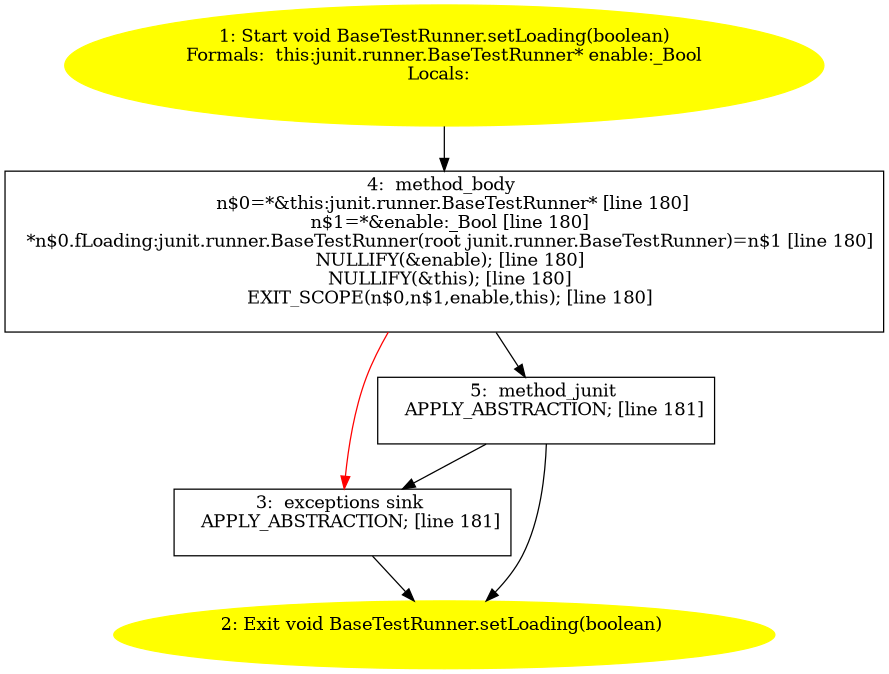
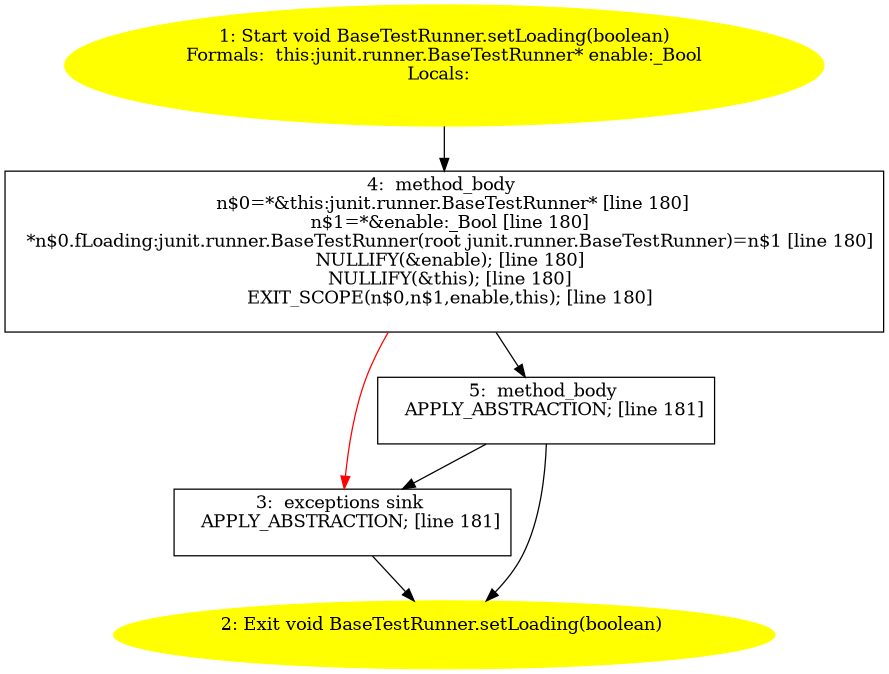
node "5:  method_junit APPLY_ABSTRACTION; [line 181]": label "5:  method_junit APPLY_ABSTRACTION; [line 181]" -> "5:  method_body APPLY_ABSTRACTION; [line 181]"
